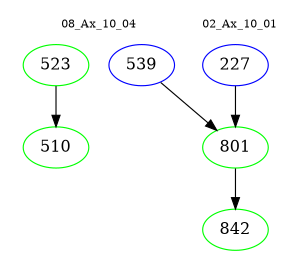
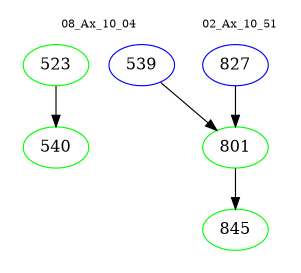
cluster "02_Ax_10_01": label "02_Ax_10_01" -> "02_Ax_10_51"
node "227": label "227" -> "827"
node "510": label "510" -> "540"
node "842": label "842" -> "845"
